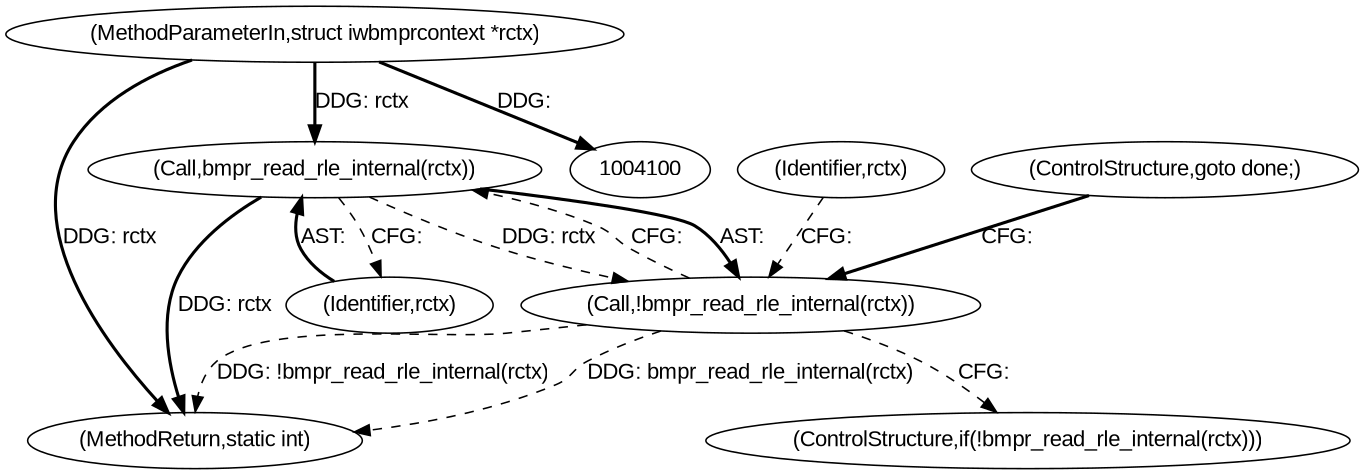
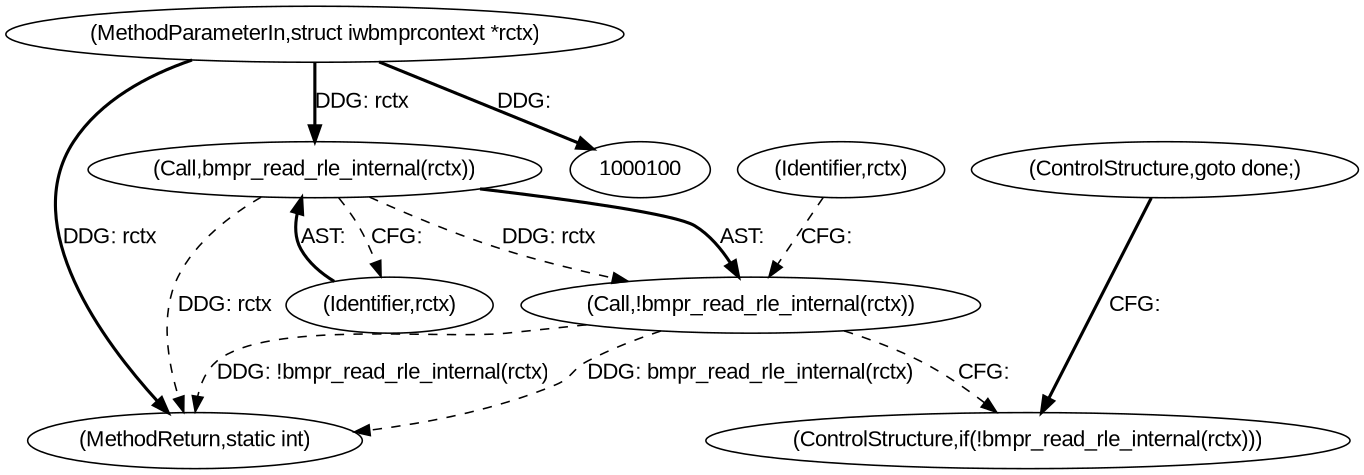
node "1004100": label "1004100" -> "1000100"
edge "(Call,!bmpr_read_rle_internal(rctx))" -> "(Call,bmpr_read_rle_internal(rctx))": removed, label "CFG:"
edge "(ControlStructure,goto done;)" -> "(Call,!bmpr_read_rle_internal(rctx))": now "(ControlStructure,goto done;)" -> "(ControlStructure,if(!bmpr_read_rle_internal(rctx)))"
edge "(Call,bmpr_read_rle_internal(rctx))" -> "(MethodReturn,static int)": style bold -> dashed
